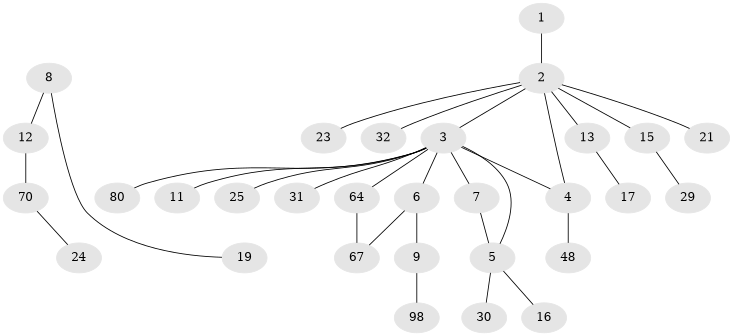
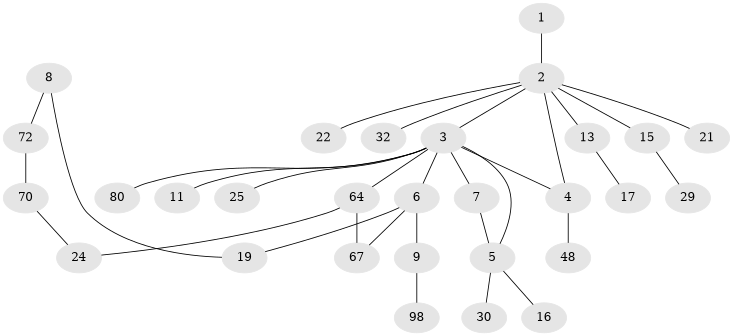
node "12": label "12" -> "72"
node "23": label "23" -> "22"
node "31": removed
edge "6" -- "19": added
edge "64" -- "24": added
